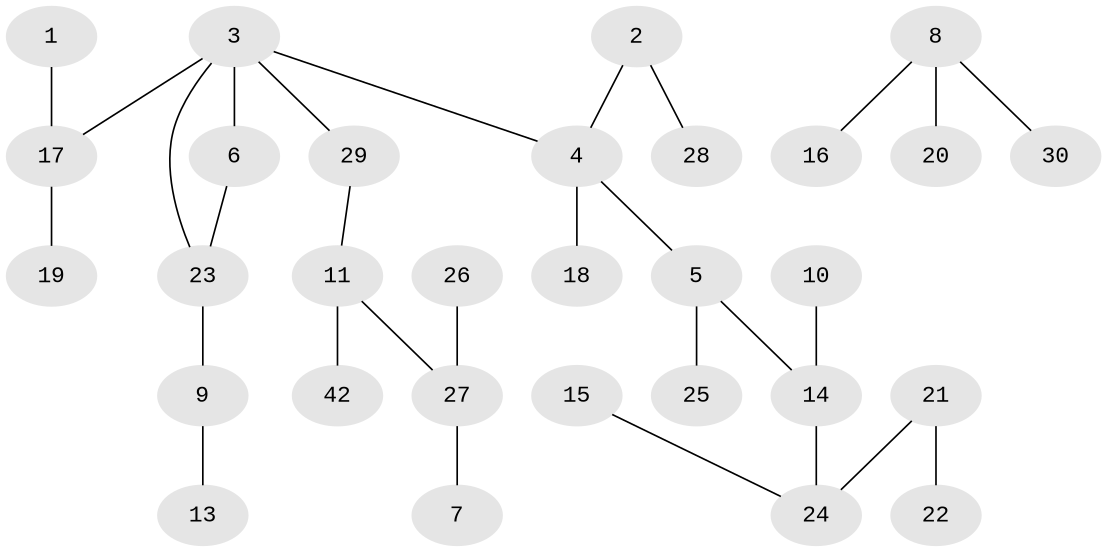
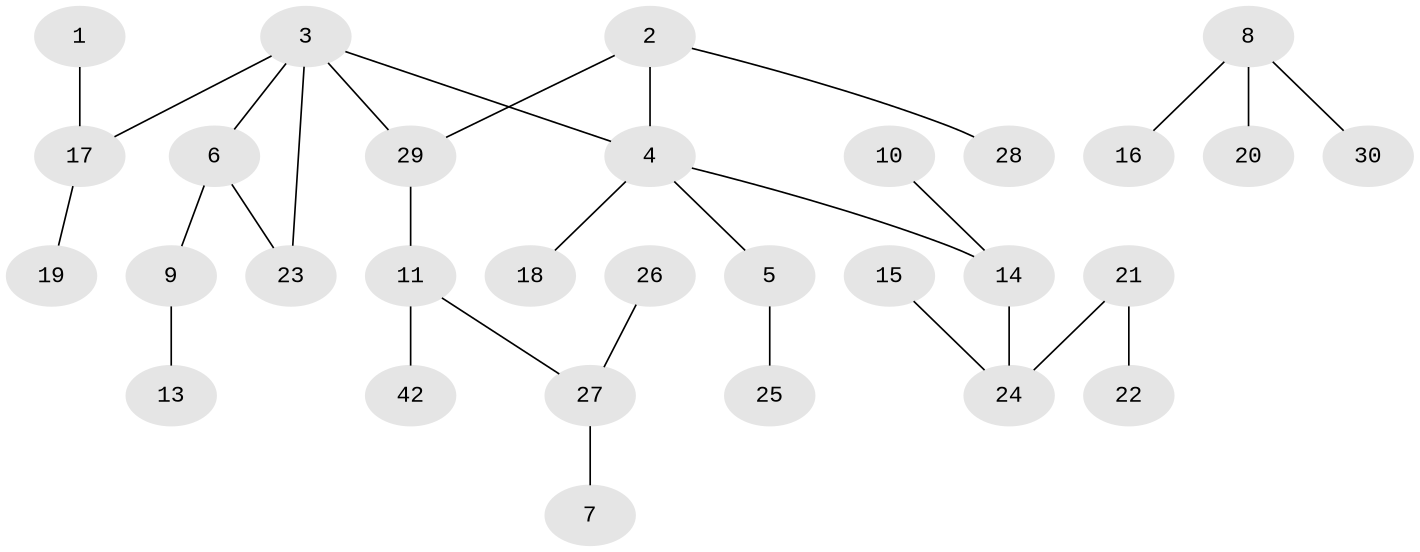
edge "2" -- "29": added
edge "23" -- "9": now "6" -- "9"
edge "5" -- "14": now "4" -- "14"
